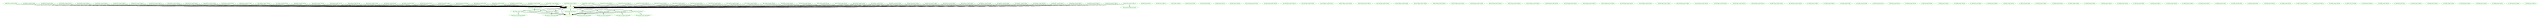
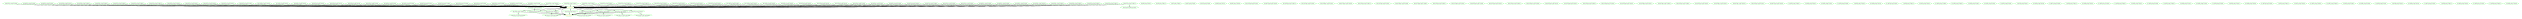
node "child_DoFencing:5_monitor_0 c001n02": removed
